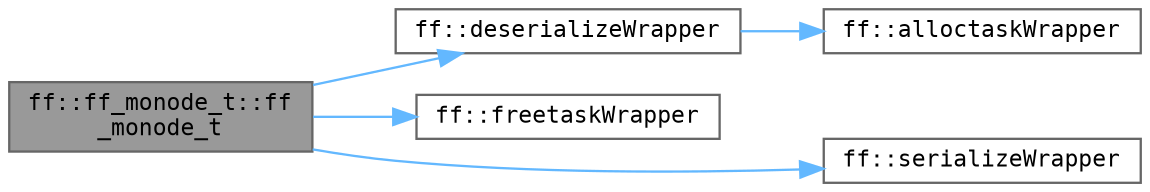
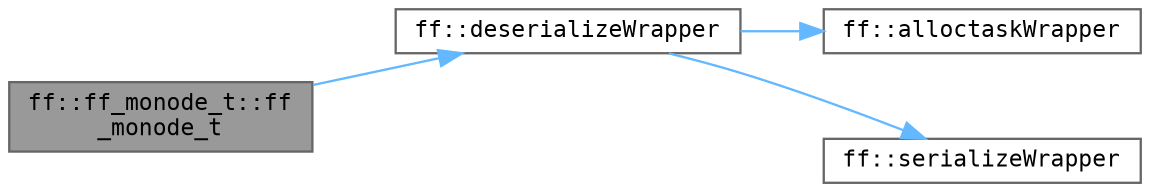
node "ff::freetaskWrapper": removed
edge "ff::ff_monode_t::ff _monode_t" -> "ff::serializeWrapper": now "ff::deserializeWrapper" -> "ff::serializeWrapper"
